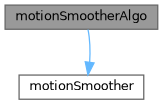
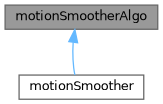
edge "motionSmootherAlgo" -> "motionSmoother": reversed
